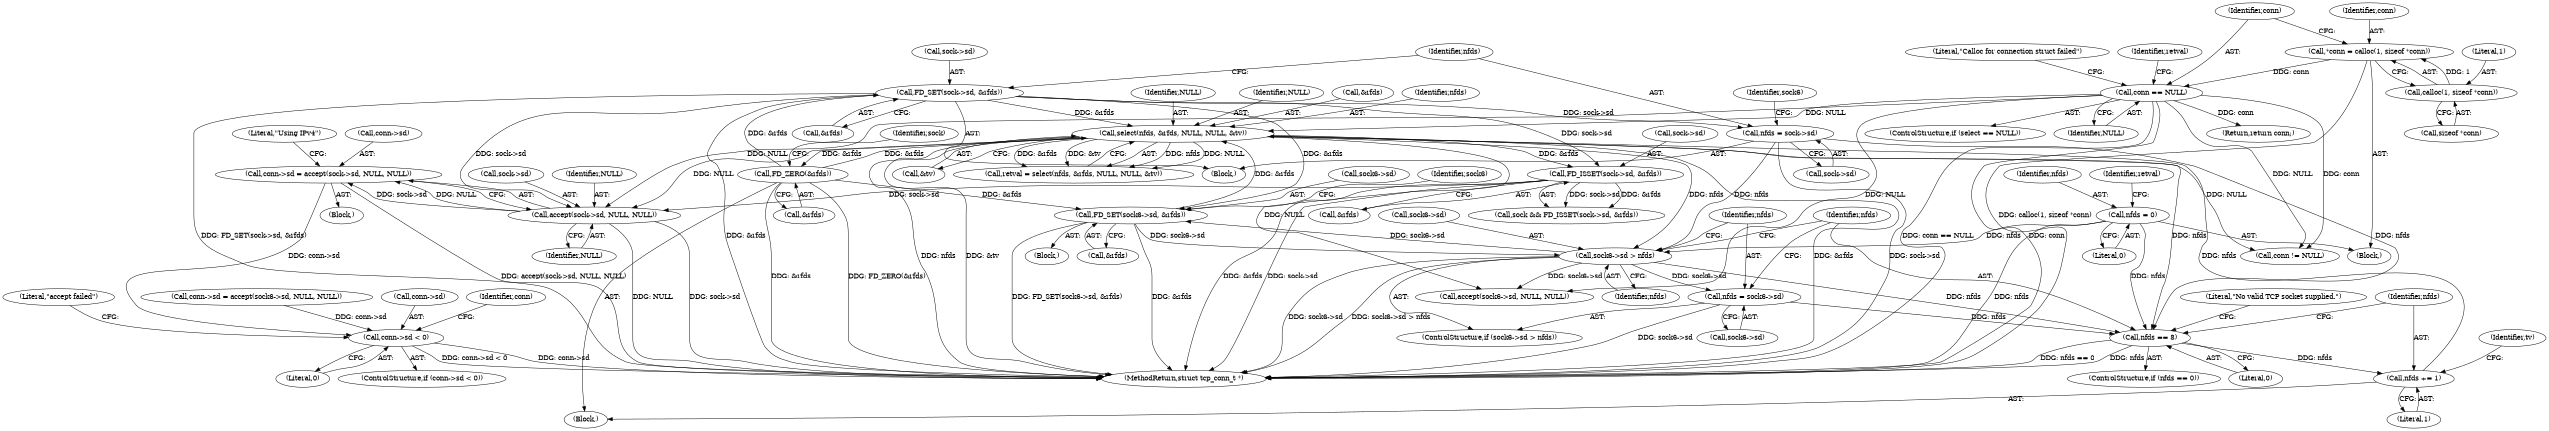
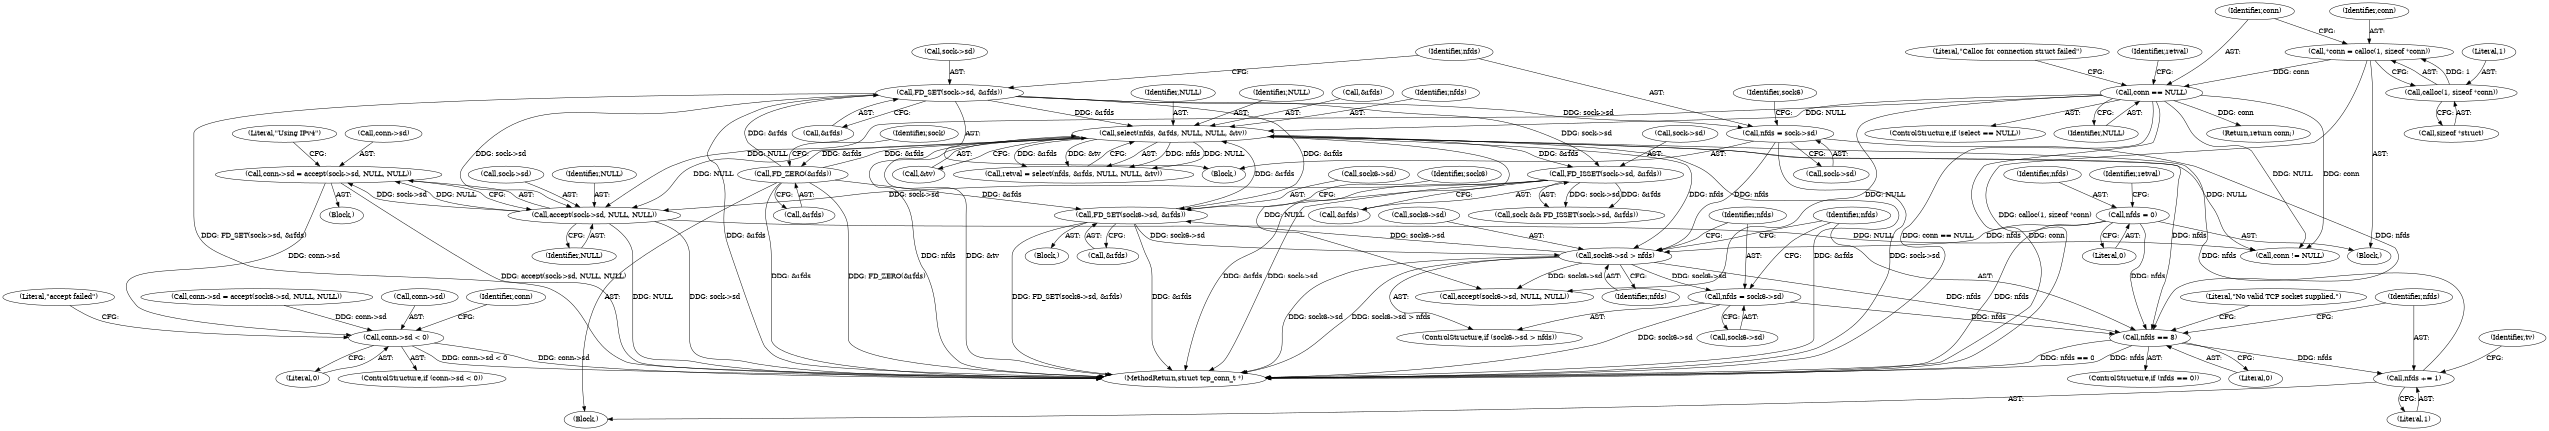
node "(Call,sizeof *conn)": label "(Call,sizeof *conn)" -> "(Call,sizeof *struct)"
edge "(Call,accept(sock->sd, NULL, NULL))" -> "(Call,conn != NULL)": added, label "DDG: NULL"
